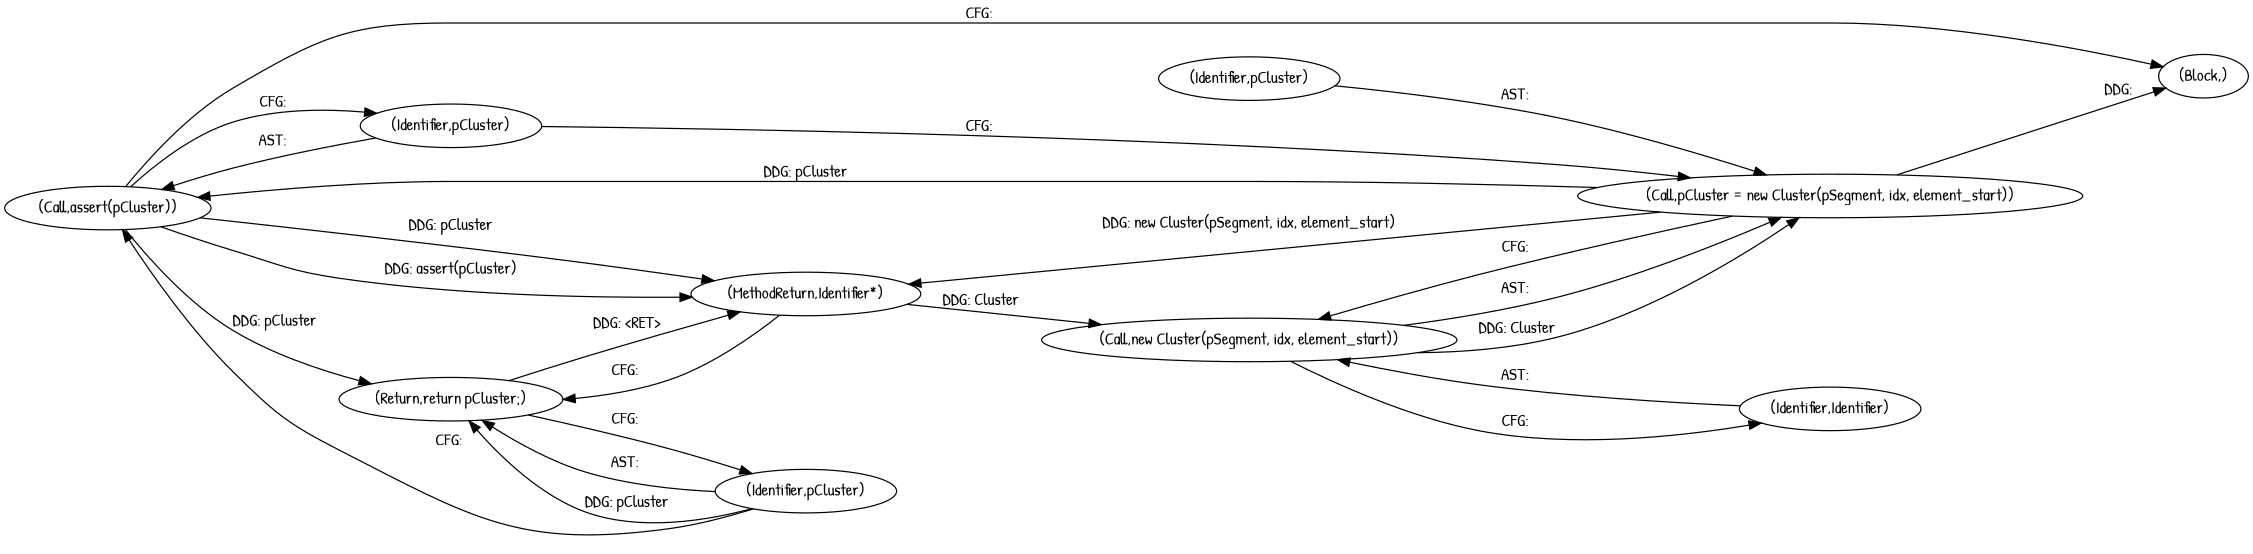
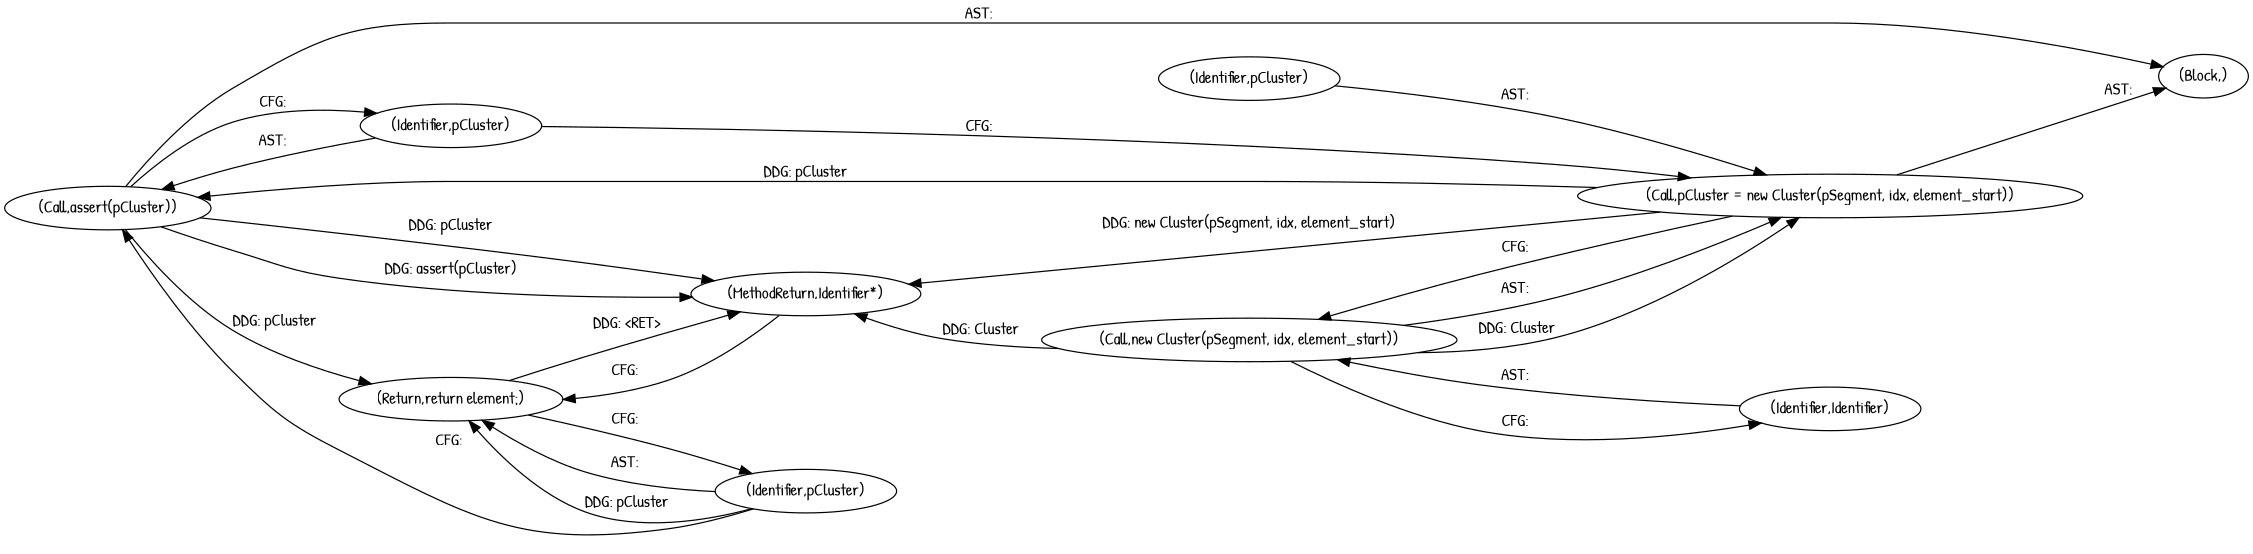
edge "(Call,assert(pCluster))" -> "(Block,)": label "CFG: " -> "AST: "
edge "(Call,pCluster = new Cluster(pSegment, idx, element_start))" -> "(Block,)": label "DDG: " -> "AST: "
edge "(MethodReturn,Identifier*)" -> "(Call,new Cluster(pSegment, idx, element_start))": reversed
node "(Return,return pCluster;)": label "(Return,return pCluster;)" -> "(Return,return element;)"
